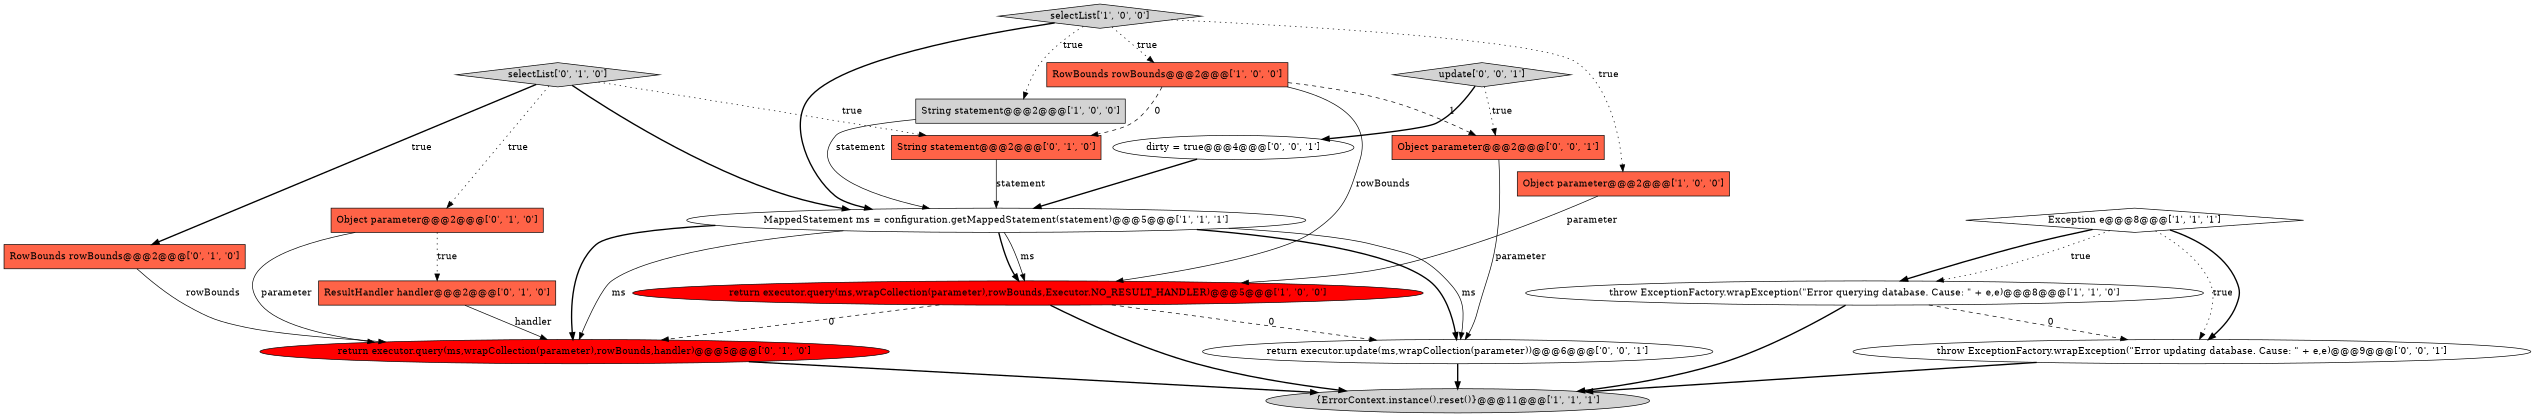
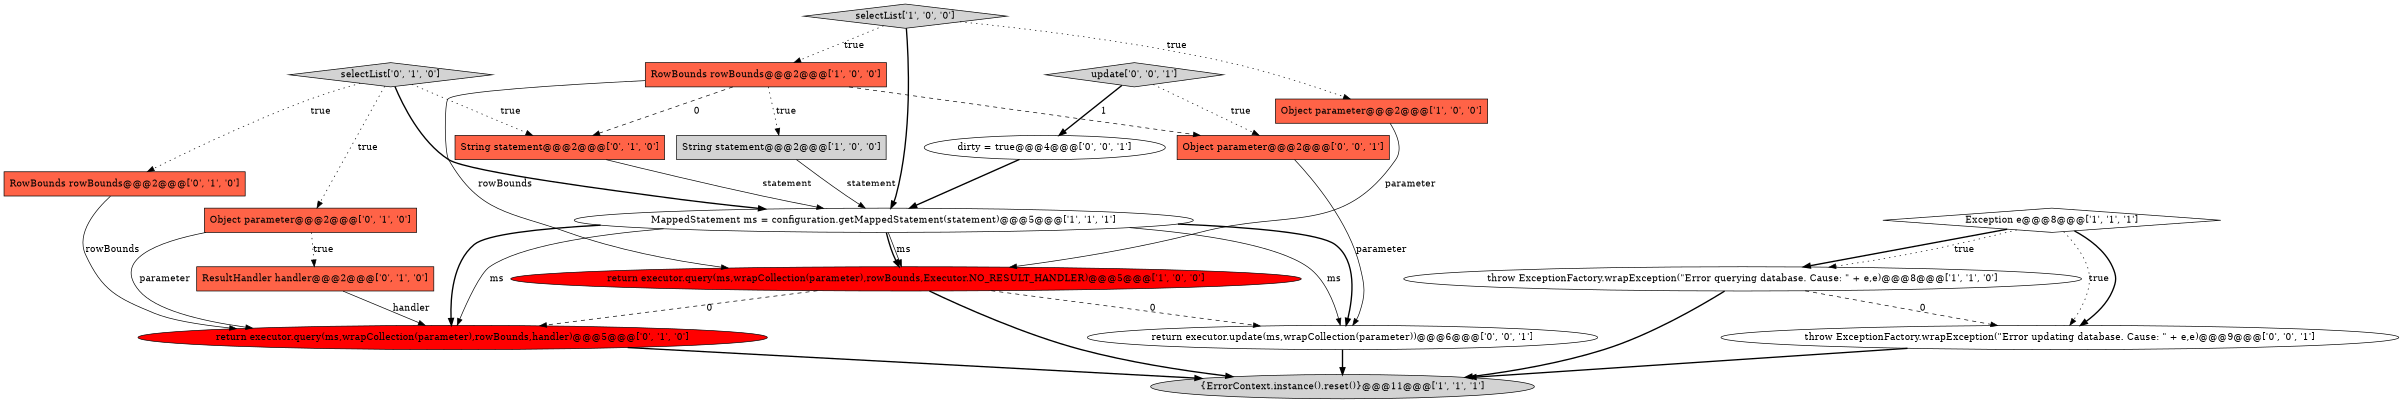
edge "selectList['1', '0', '0']" -> "String statement@@@2@@@['1', '0', '0']": now "RowBounds rowBounds@@@2@@@['1', '0', '0']" -> "String statement@@@2@@@['1', '0', '0']"
edge "selectList['0', '1', '0']" -> "RowBounds rowBounds@@@2@@@['0', '1', '0']": style bold -> dotted
